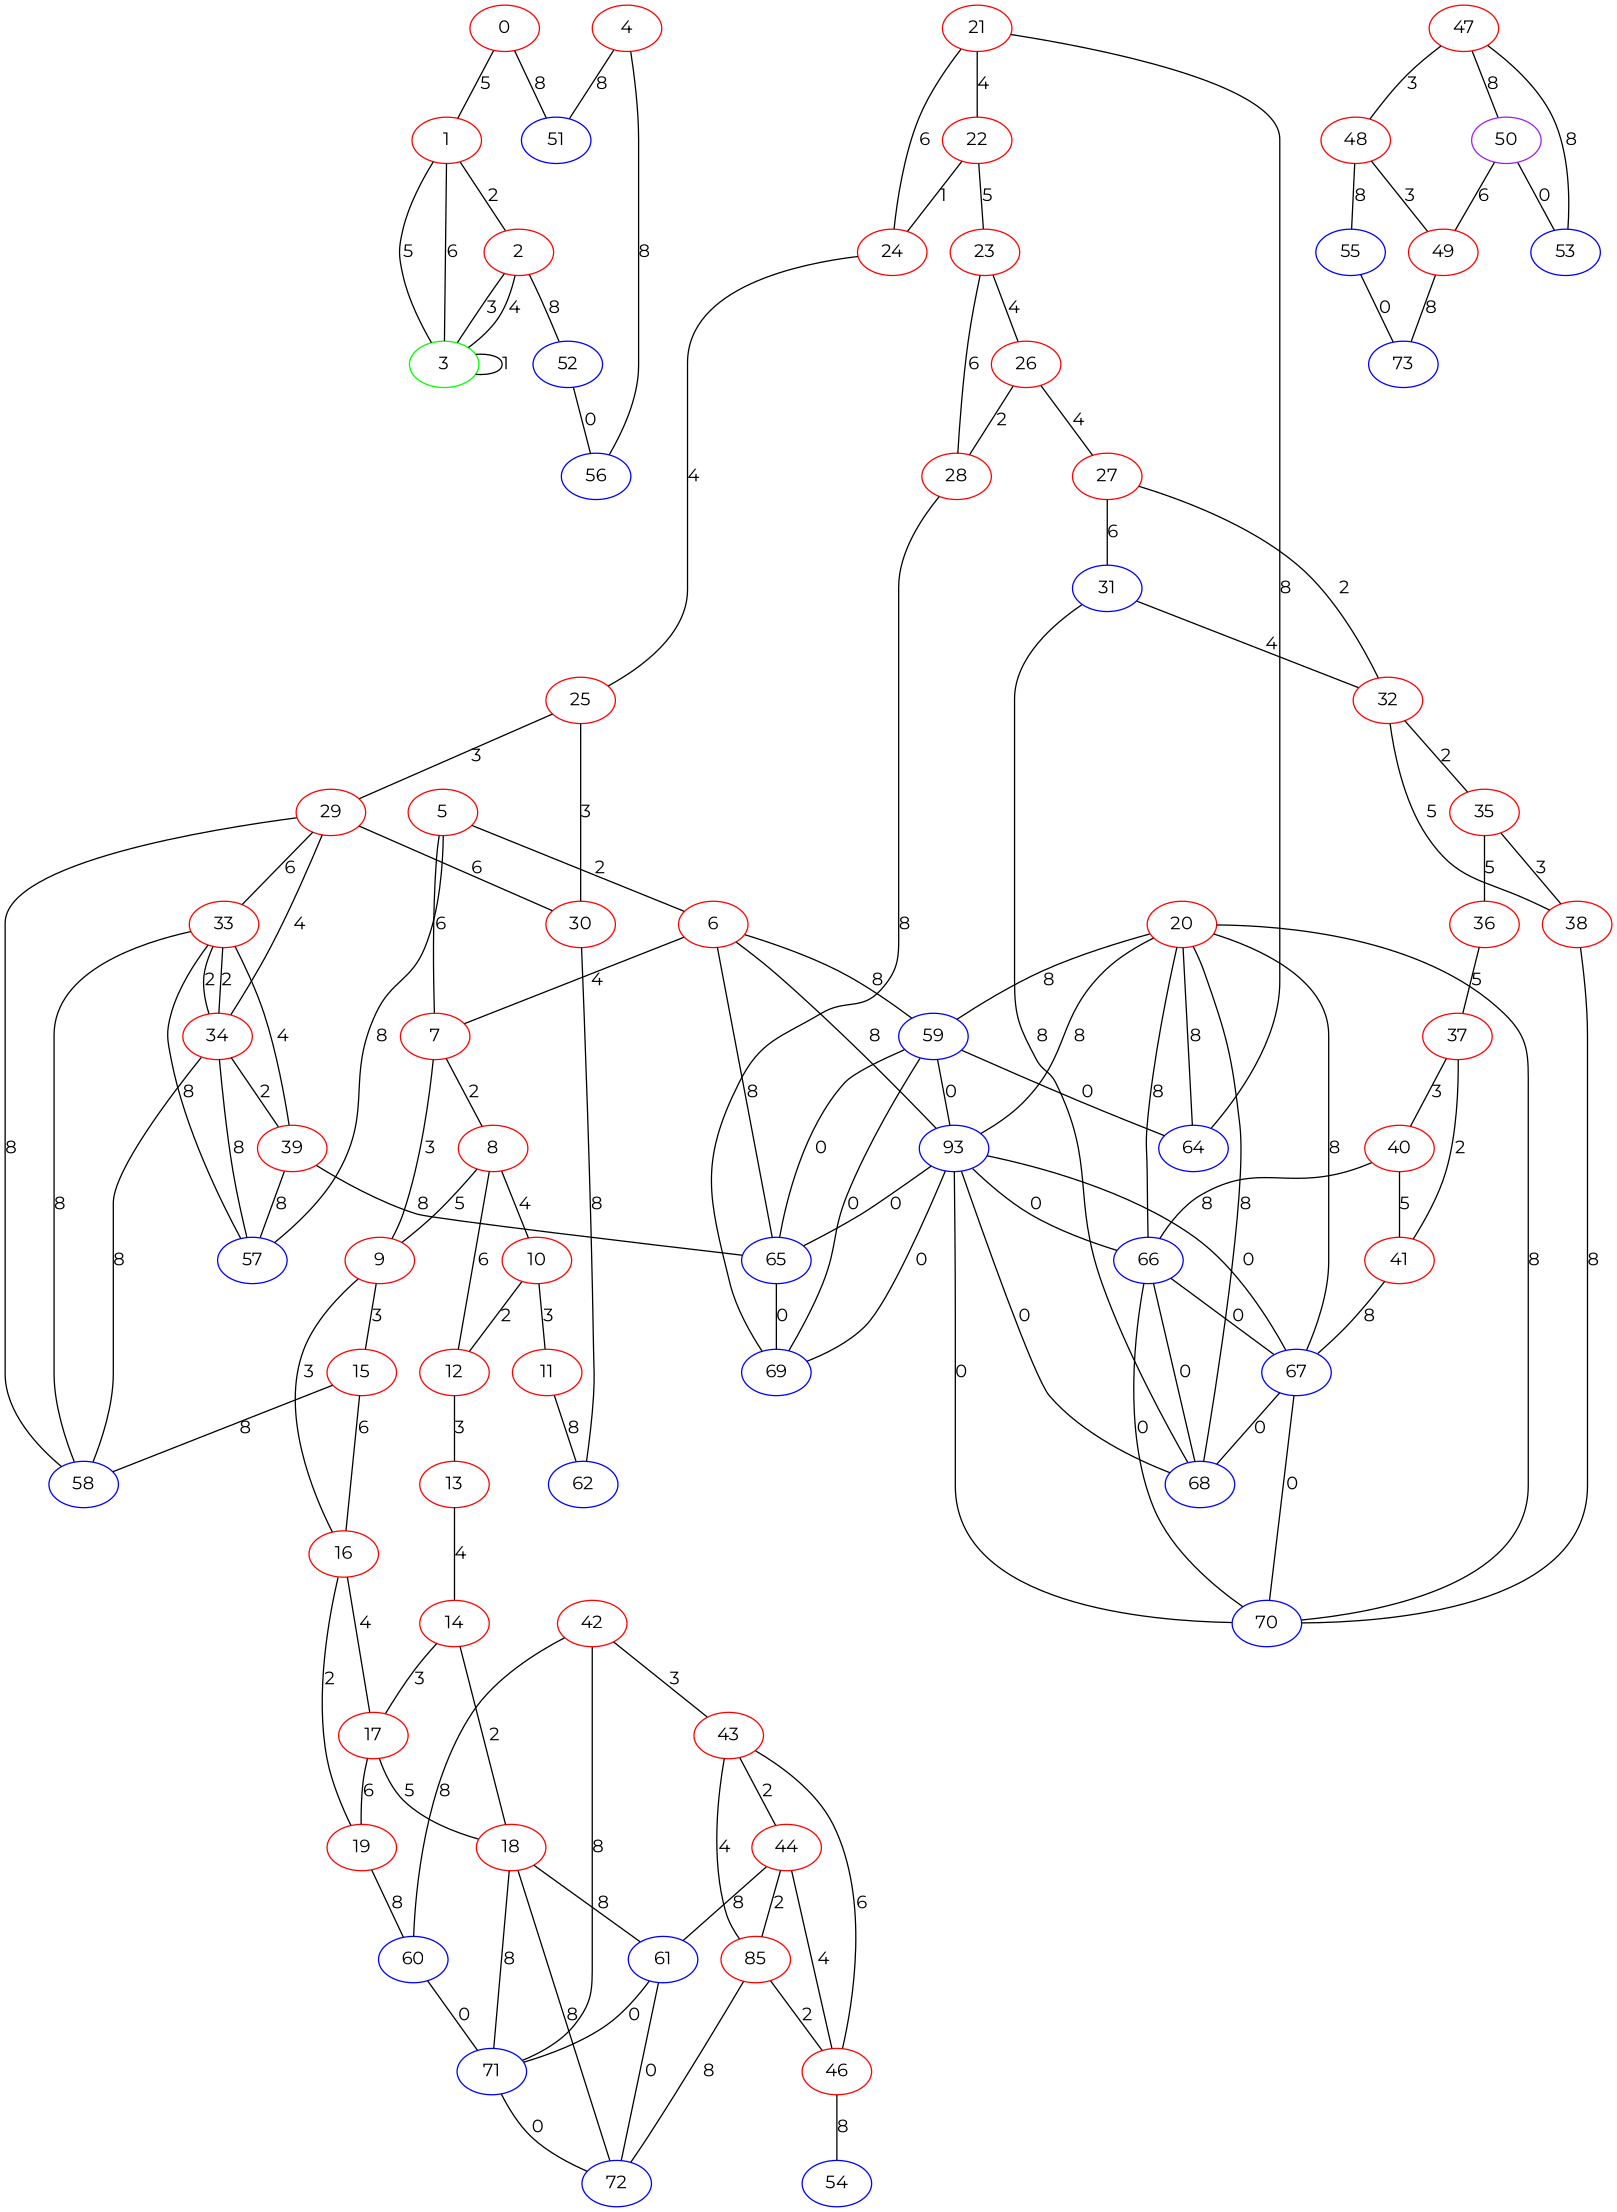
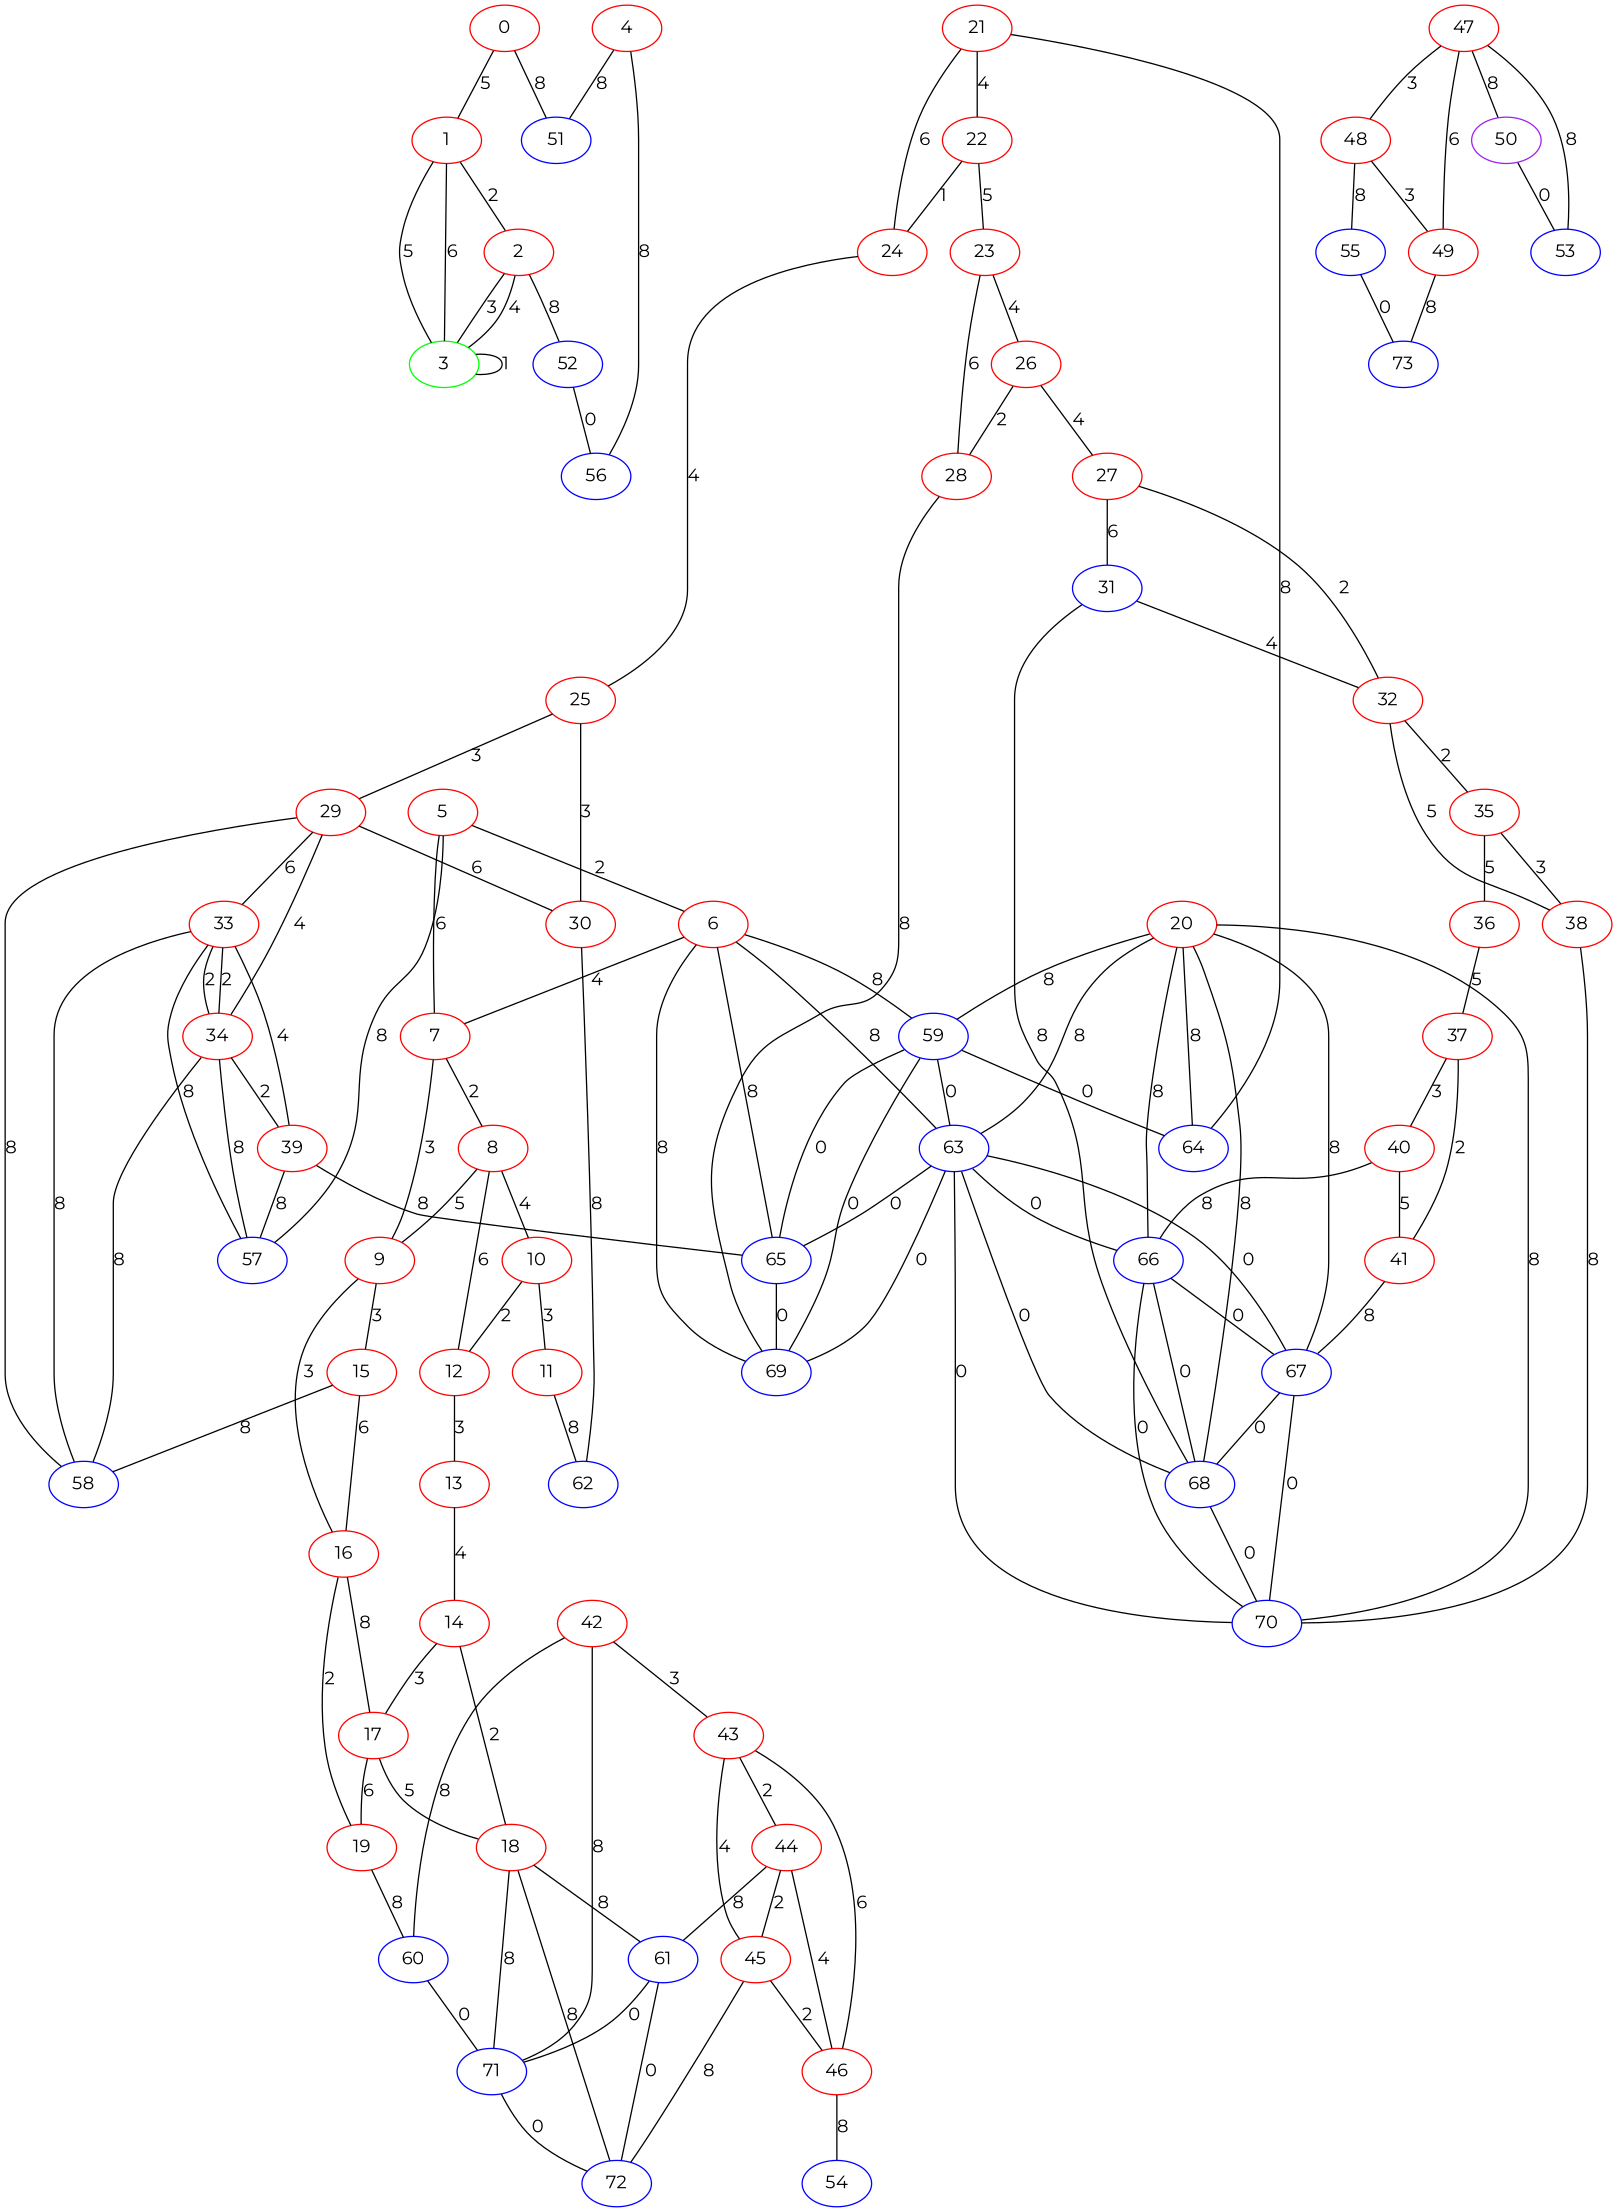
edge "50" -- "49": now "47" -- "49"
node "93": label "93" -> "63"
edge "6" -- "69": added, label "8"
edge "68" -- "70": added, label "0"
edge "16" -- "17": label "4" -> "8"
node "85": label "85" -> "45"
